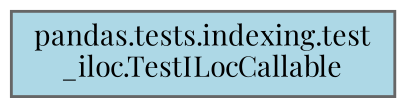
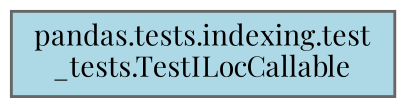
node "pandas.tests.indexing.test _iloc.TestILocCallable": label "pandas.tests.indexing.test _iloc.TestILocCallable" -> "pandas.tests.indexing.test _tests.TestILocCallable"
